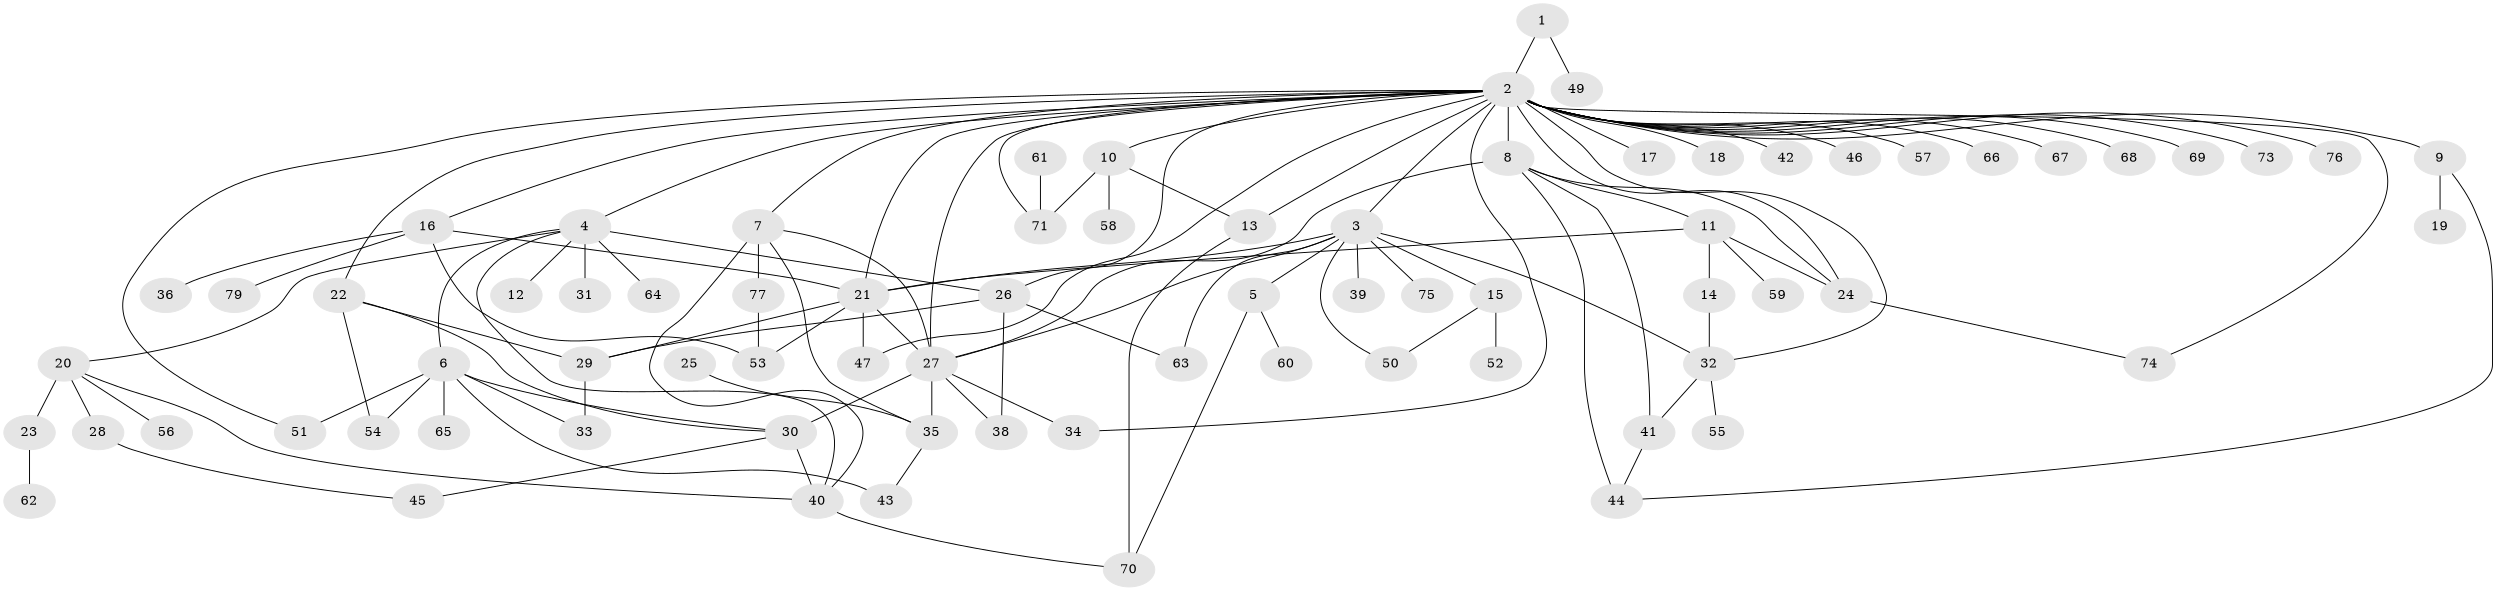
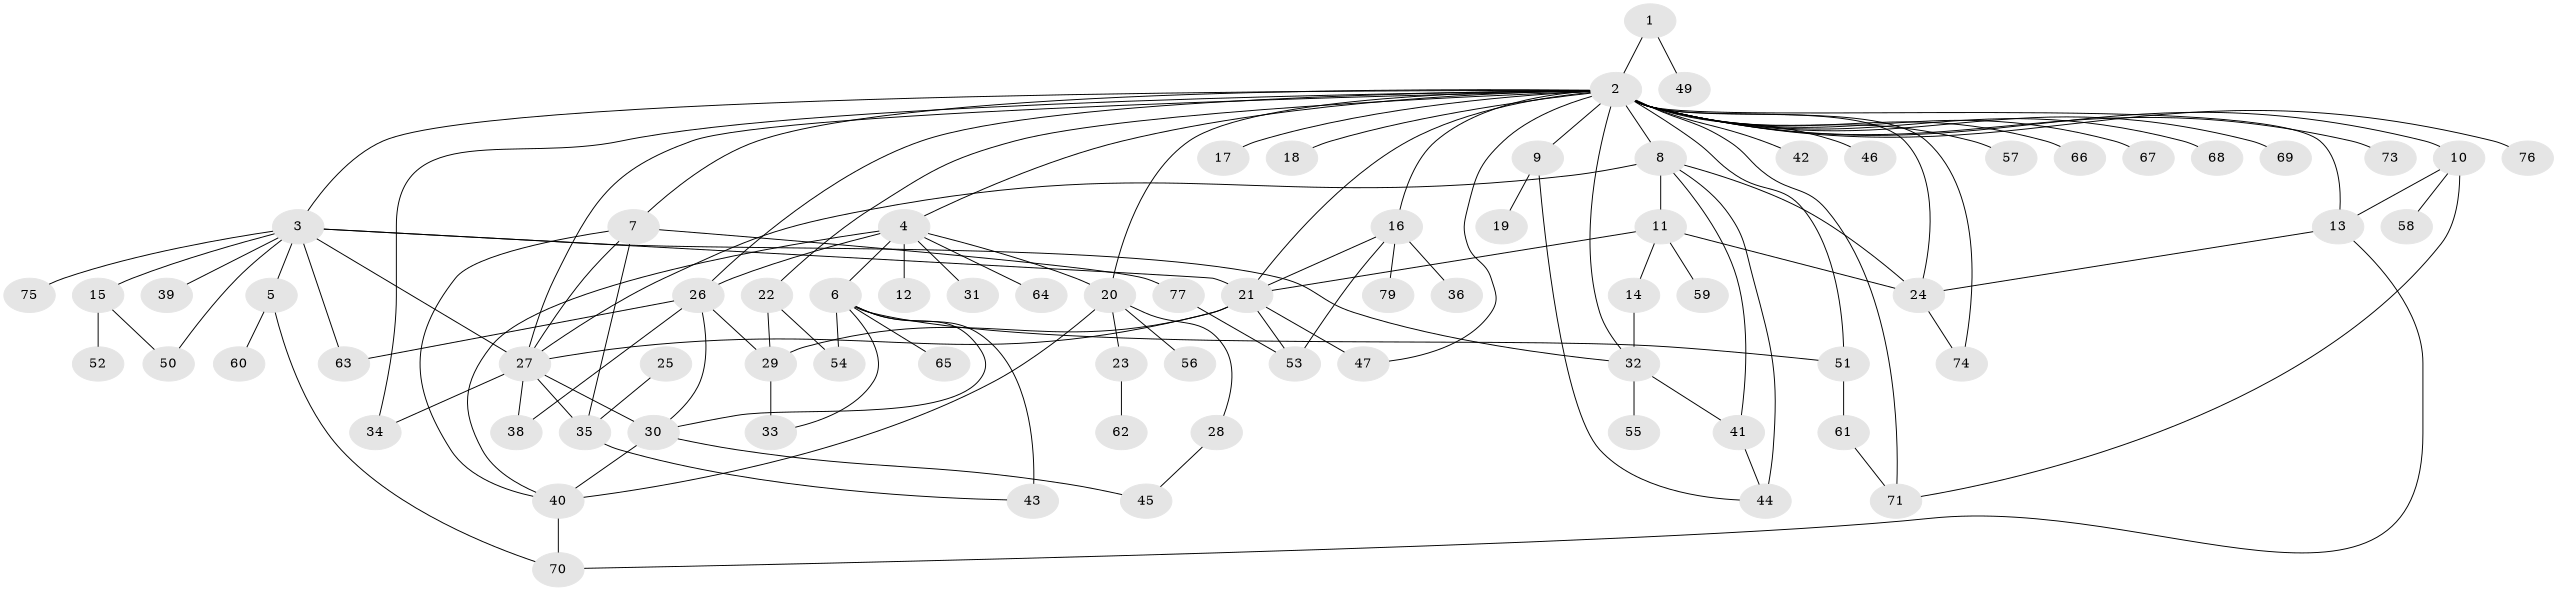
edge "2" -- "20": added
edge "13" -- "24": added
edge "22" -- "30": now "26" -- "30"
edge "51" -- "61": added
